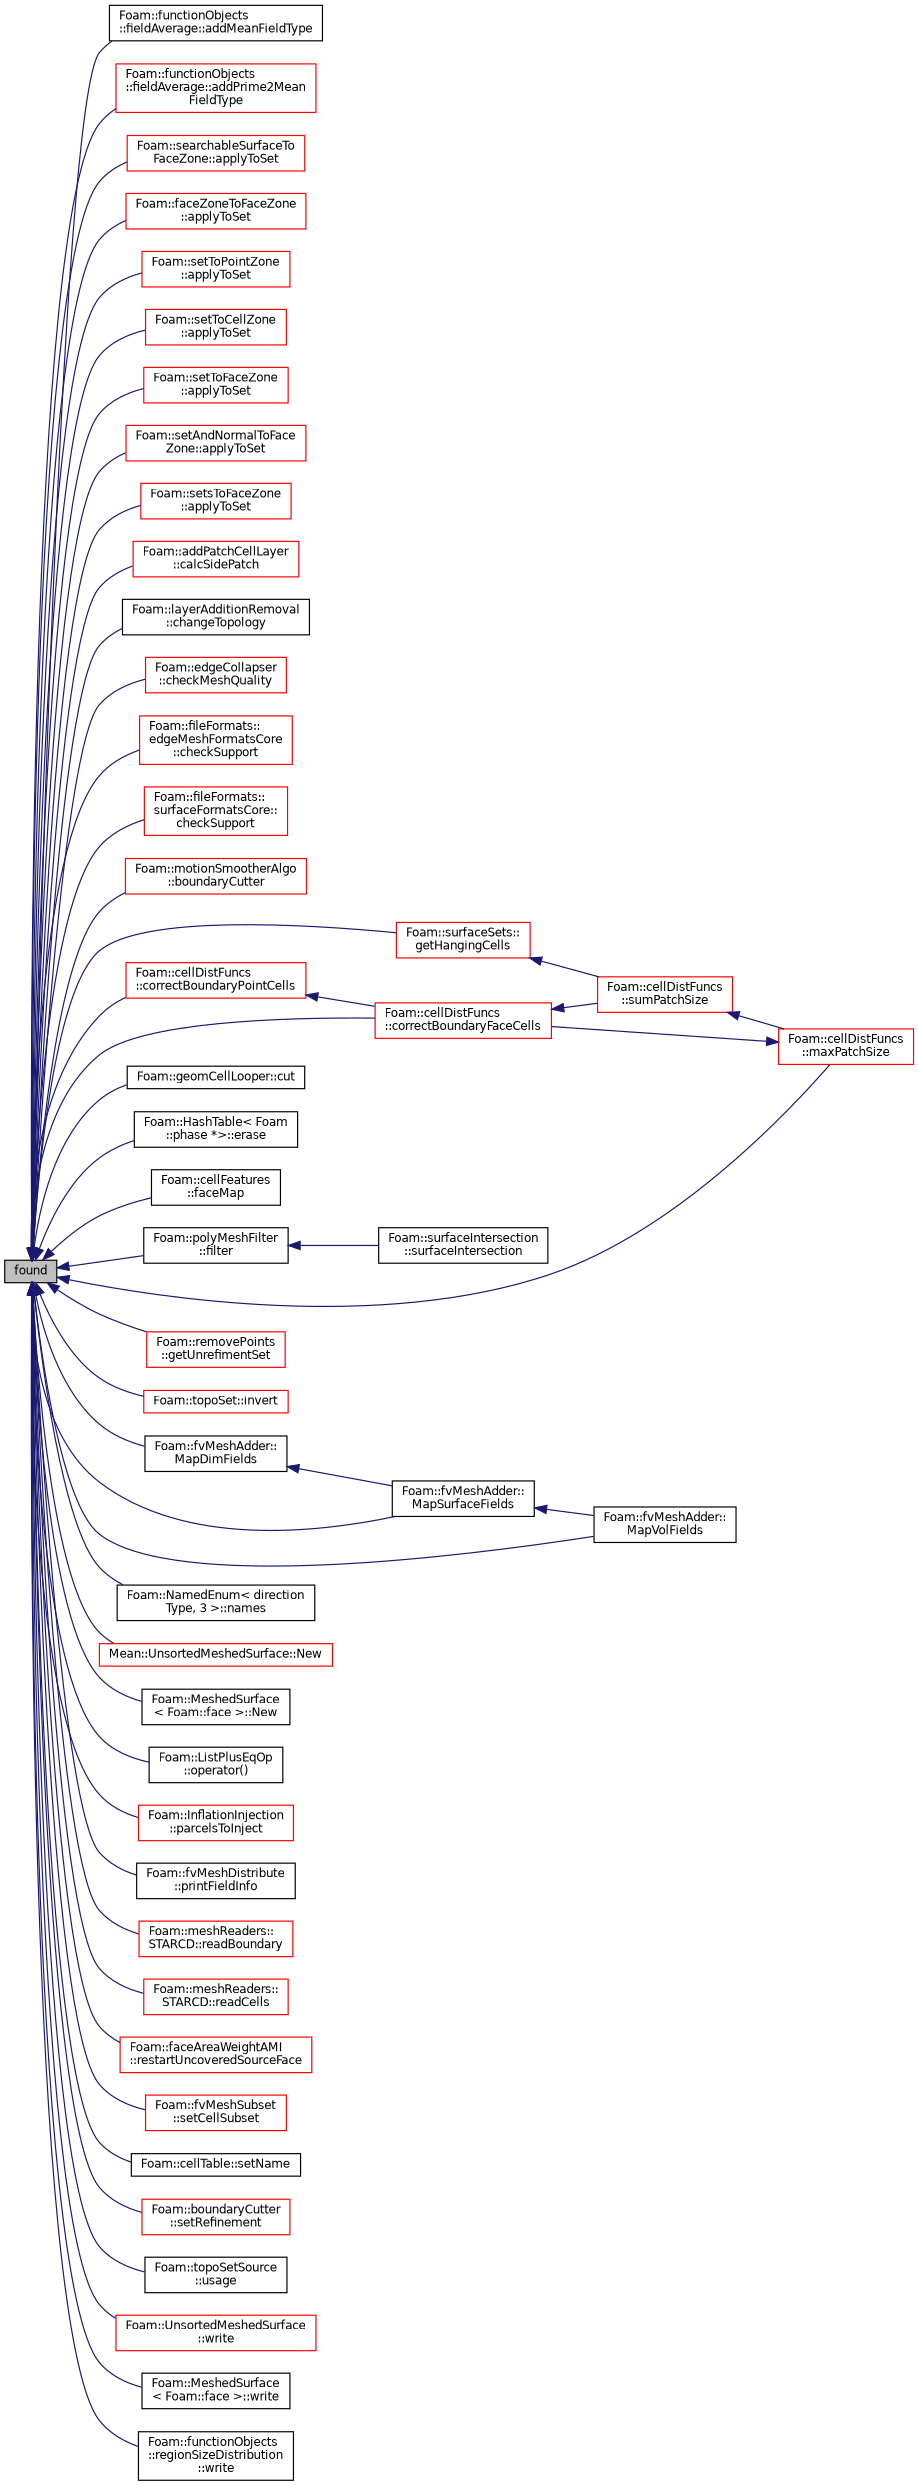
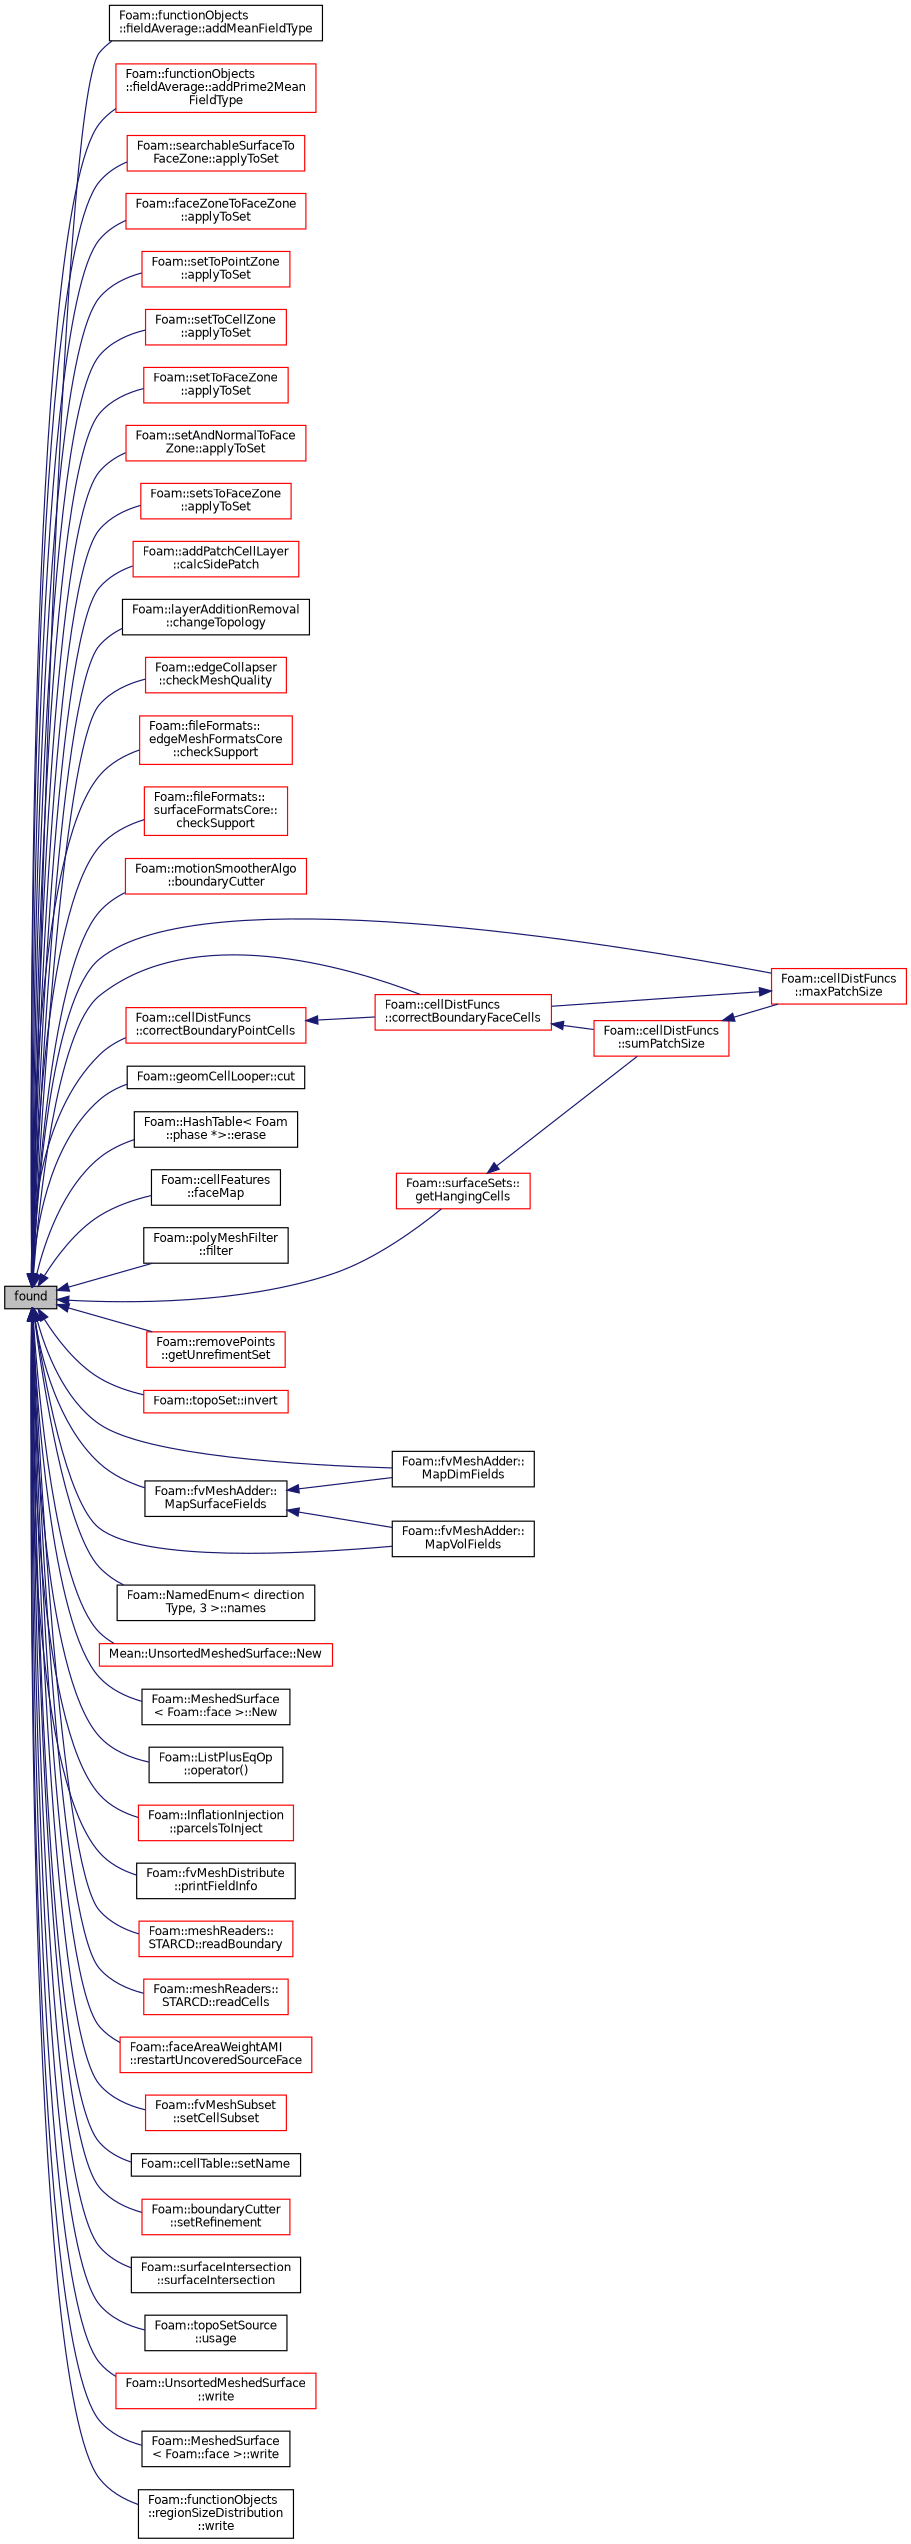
edge "Foam::surfaceIntersection ::surfaceIntersection" -> "Foam::polyMeshFilter ::filter": now "Foam::surfaceIntersection ::surfaceIntersection" -> "found"
edge "Foam::fvMeshAdder:: MapSurfaceFields" -> "Foam::fvMeshAdder:: MapDimFields": reversed
